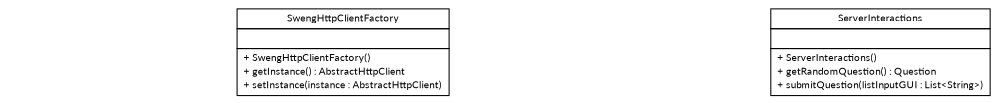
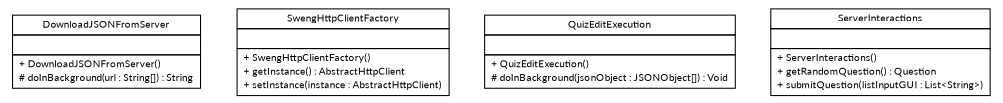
node "DownloadJSONFromServer": added
node "QuizEditExecution": added
